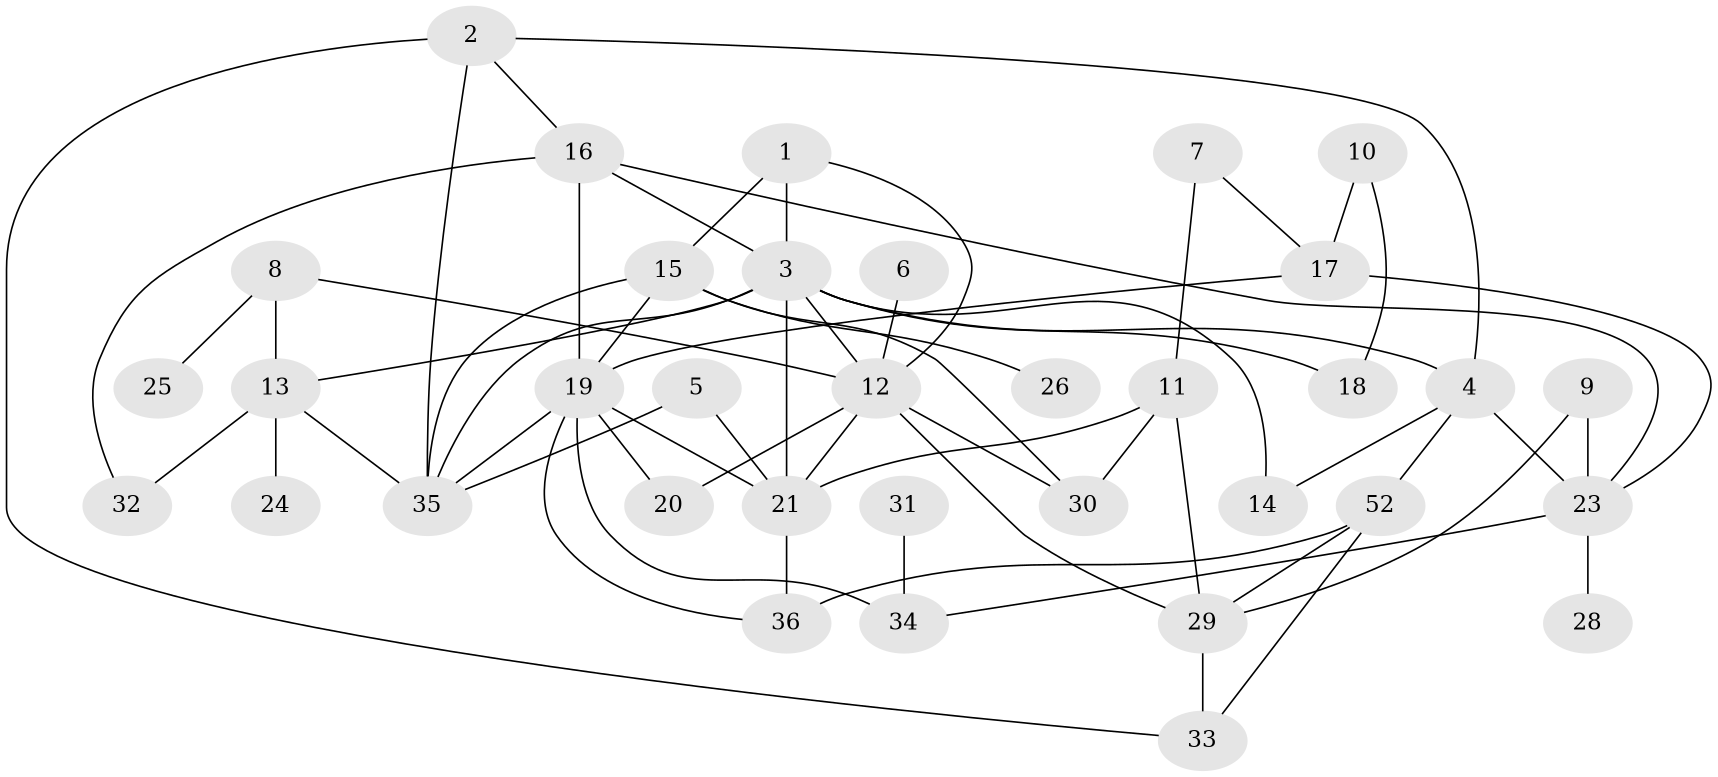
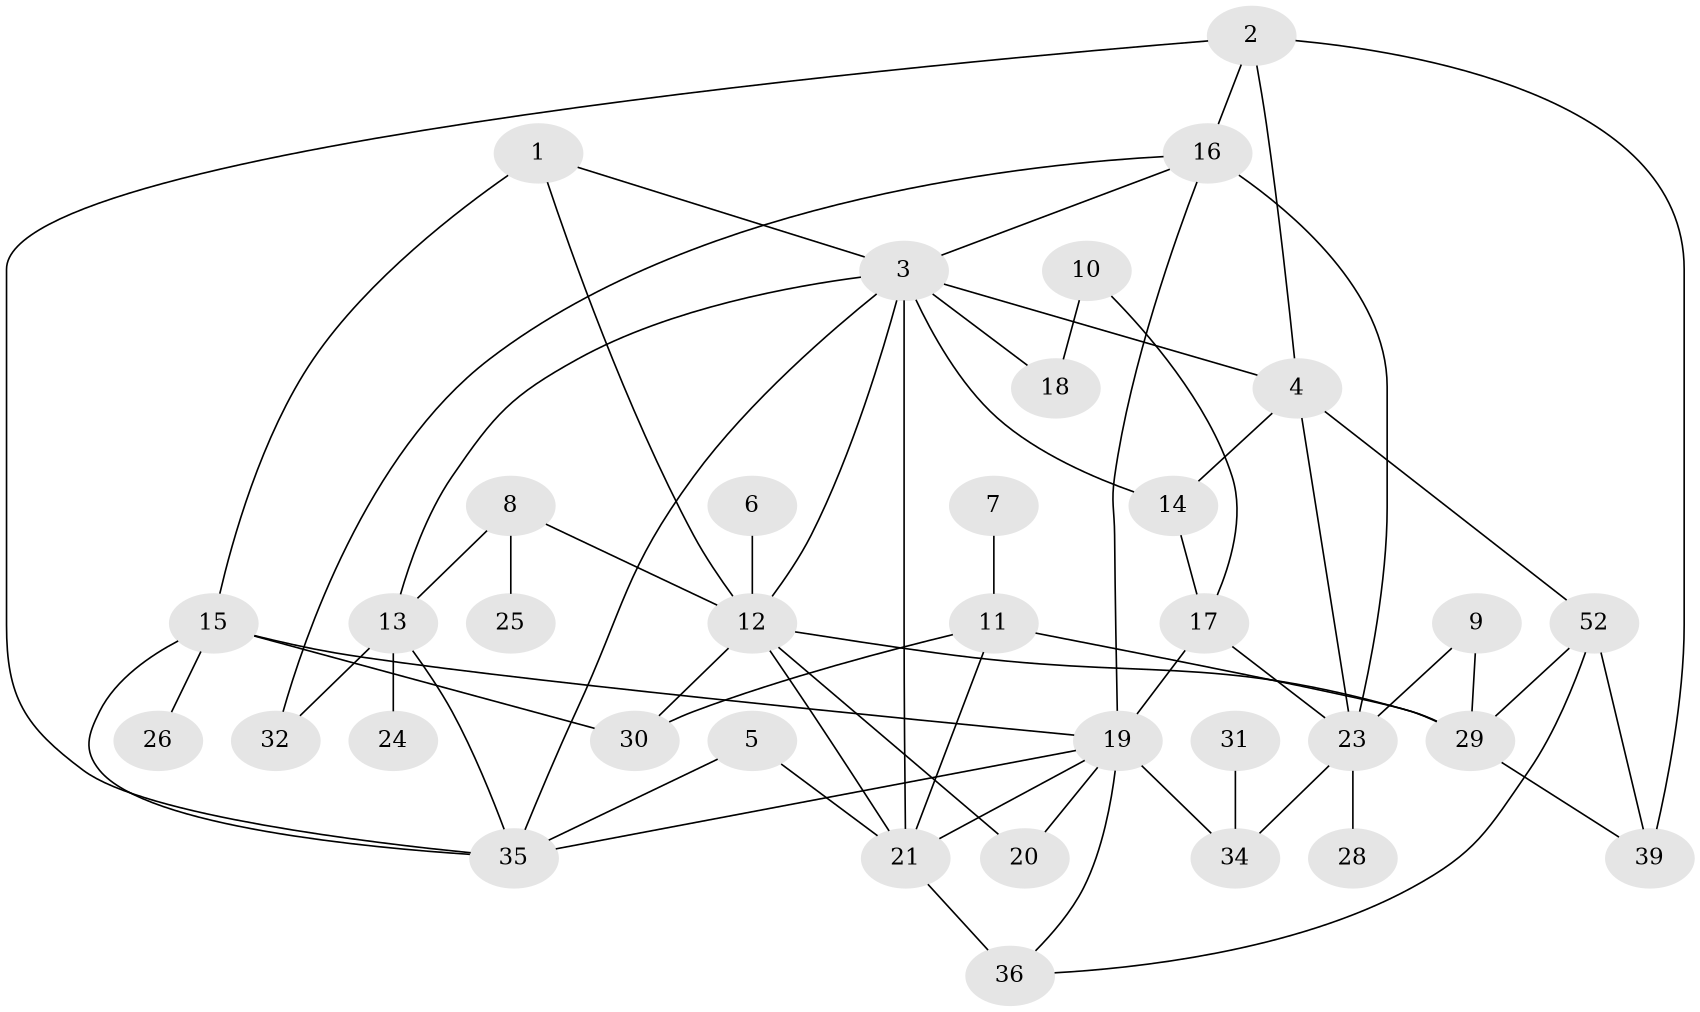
edge "7" -- "17": now "14" -- "17"
node "33": label "33" -> "39"
